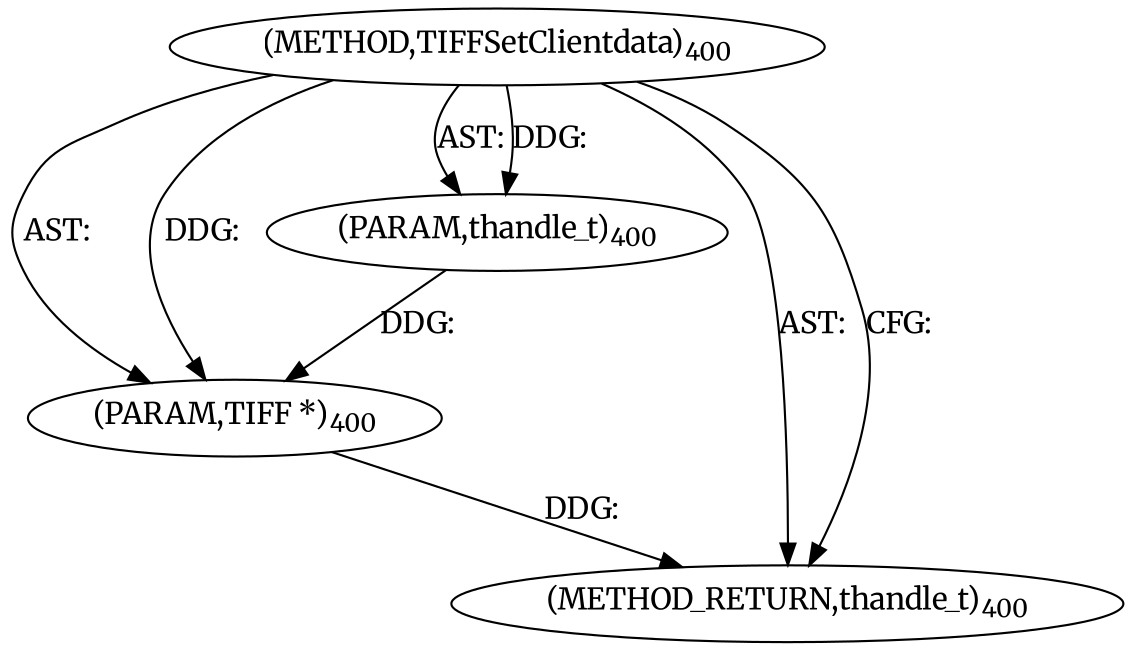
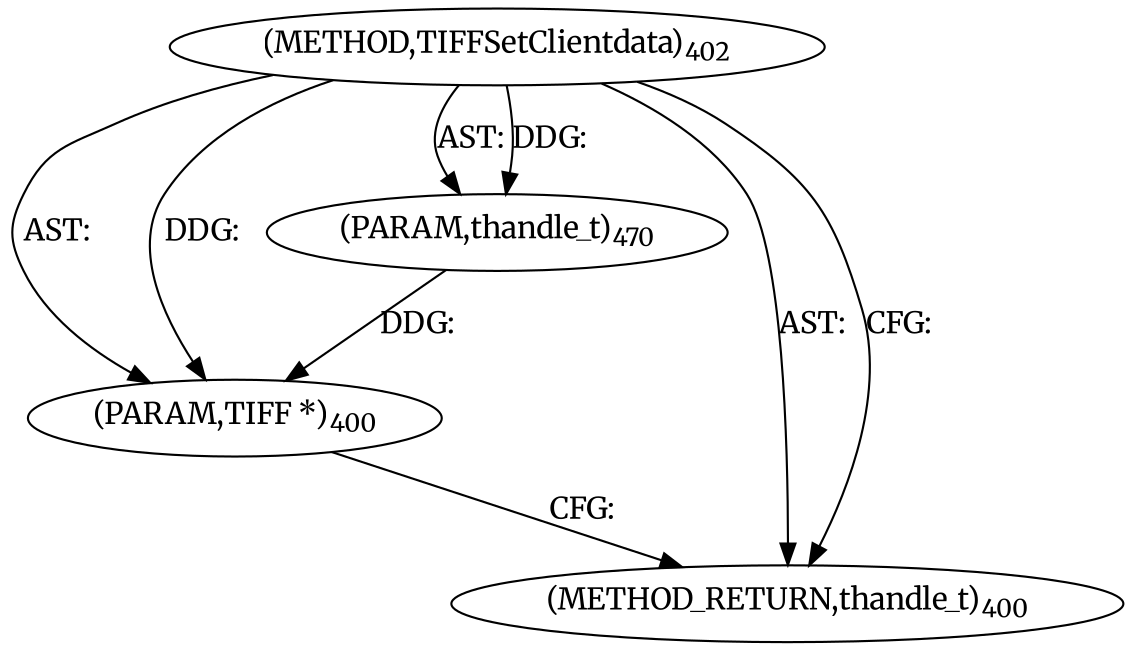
node "(METHOD,TIFFSetClientdata)": text "400" -> "402"
node "(PARAM,thandle_t)": text "400" -> "470"
edge "(PARAM,TIFF *)" -> "(METHOD_RETURN,thandle_t)": label "DDG: " -> "CFG: "
